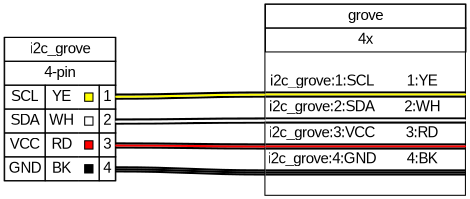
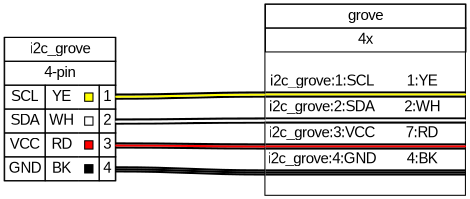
node "grove": text "3:RD" -> "7:RD"
